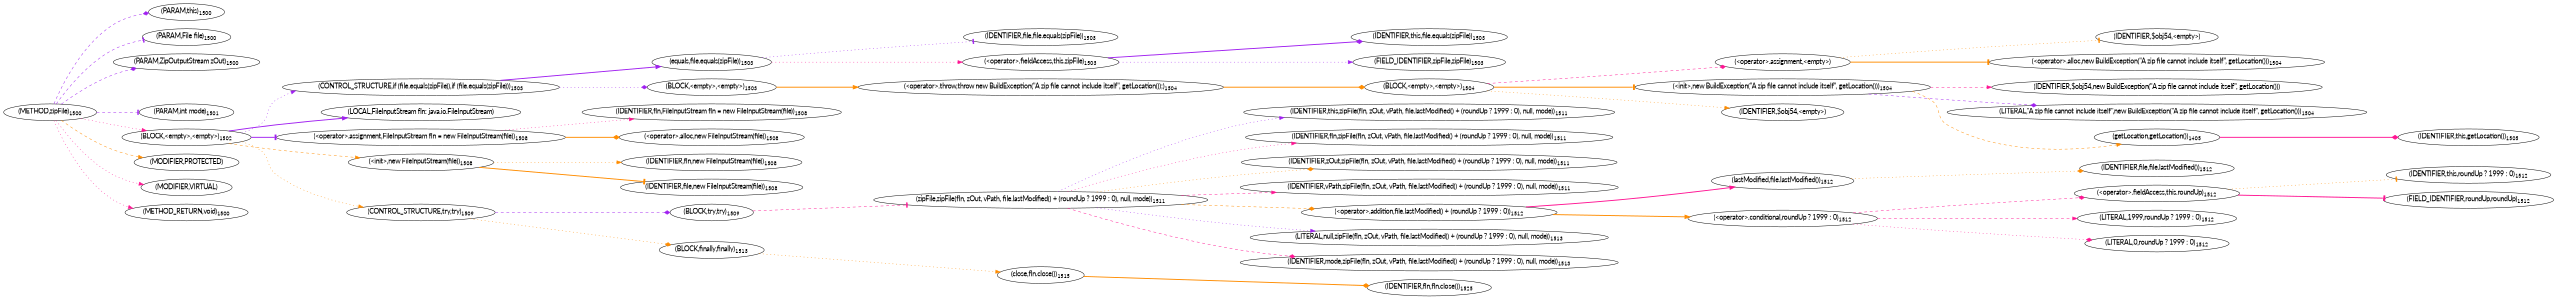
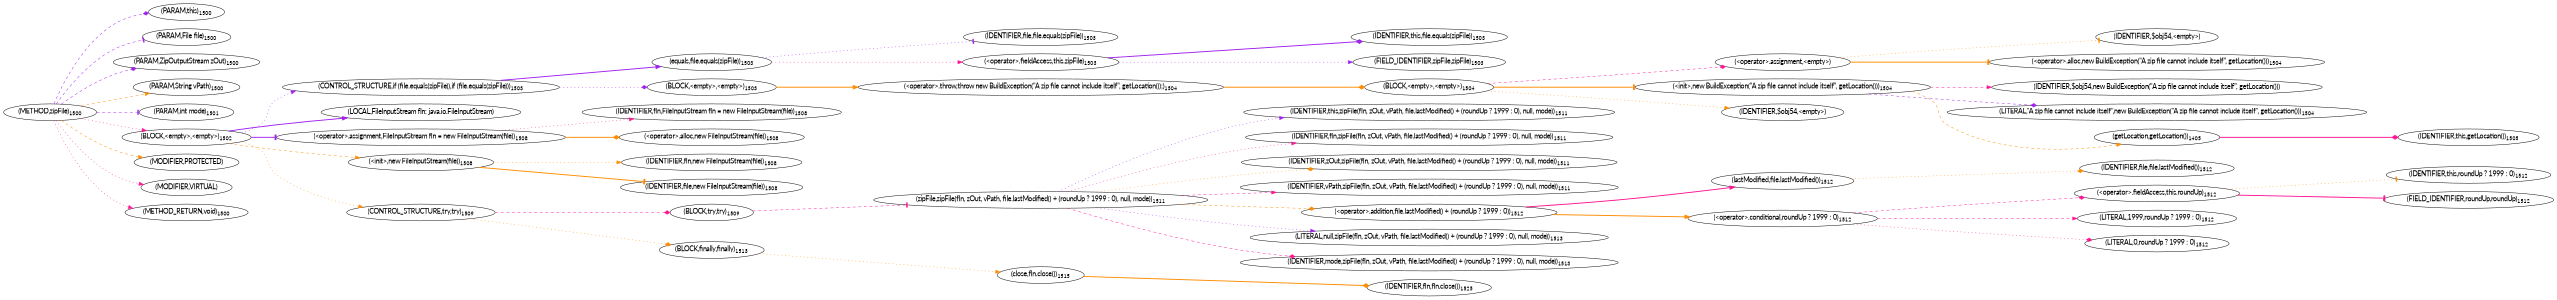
node "(PARAM,String vPath)": added
edge "(CONTROL_STRUCTURE,try,try)" -> "(BLOCK,try,try)": color purple -> deeppink
